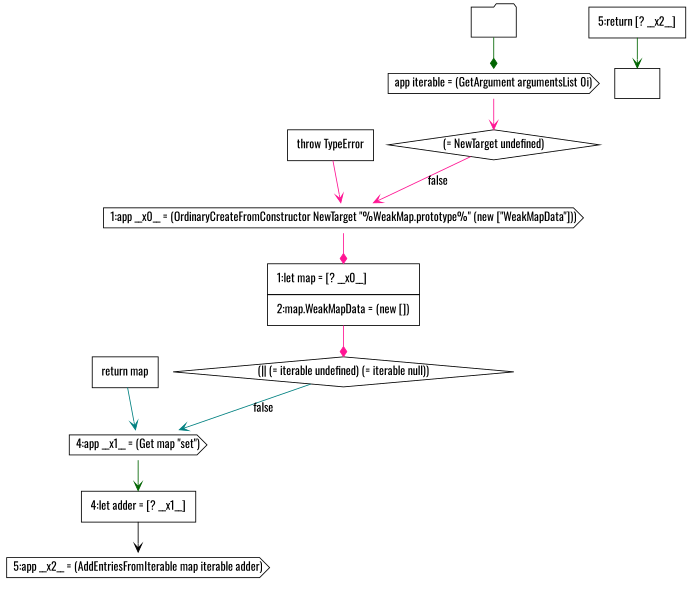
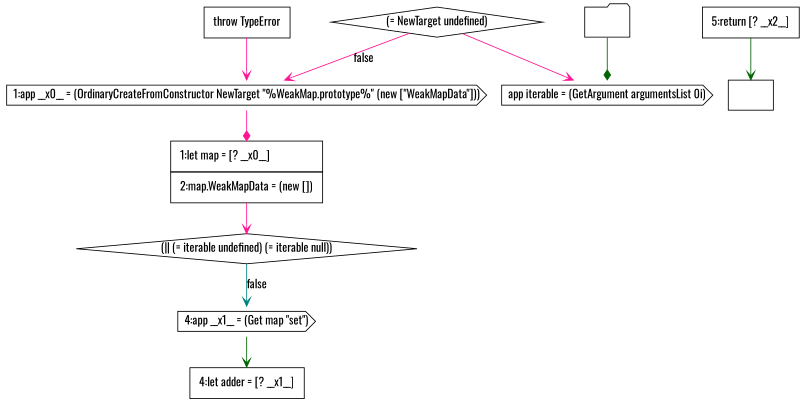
edge "app iterable = (GetArgument argumentsList 0i)" -> "(= NewTarget undefined)": reversed
edge "1:let map = [? __x0__]" -> "(|| (= iterable undefined) (= iterable null))": arrowhead diamond -> vee
node "return map": removed
node "5:app __x2__ = (AddEntriesFromIterable map iterable adder)": removed
